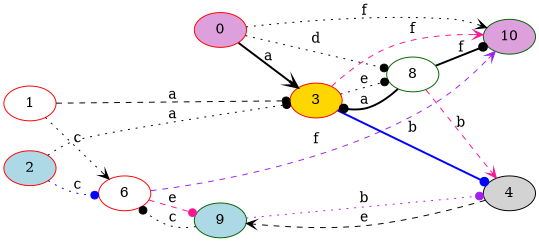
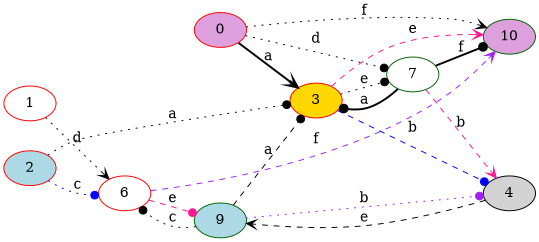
edge "3" -> "10": label "f" -> "e"
node "8": label "8" -> "7"
edge "1" -> "3": now "9" -> "3"
edge "1" -> "6": label "c" -> "d"
edge "3" -> "4": style bold -> dashed
